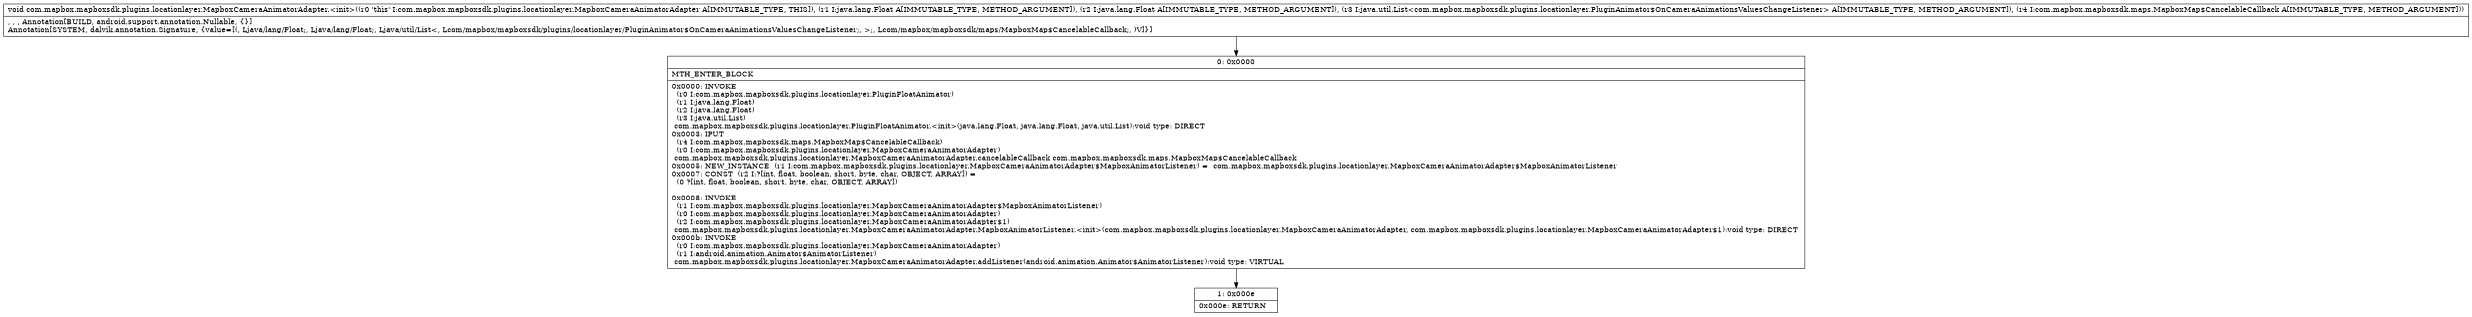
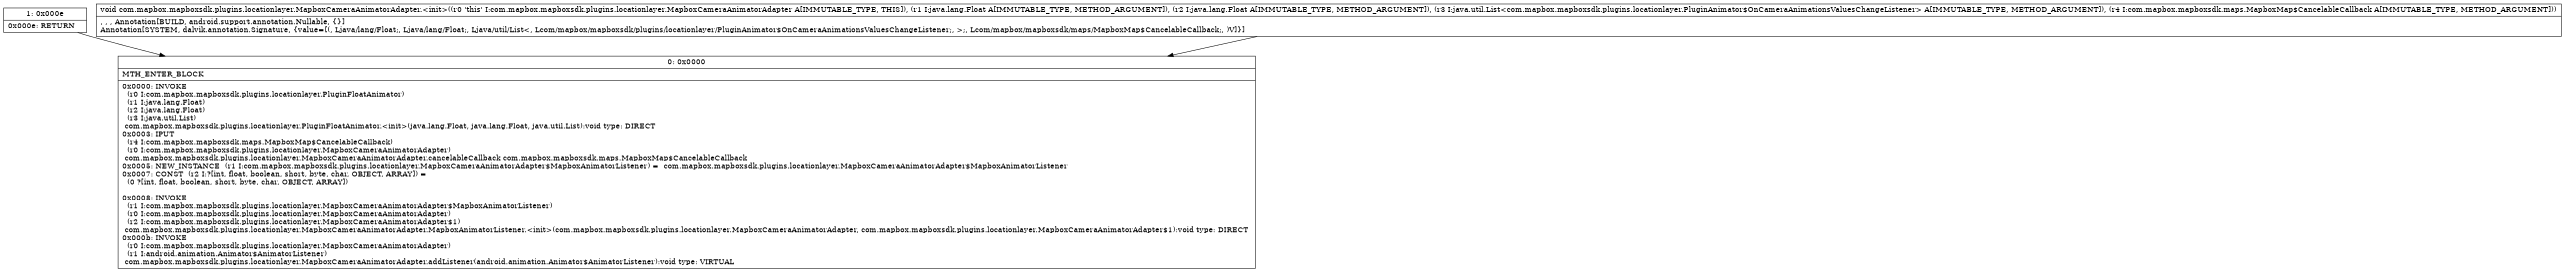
edge "0: 0x0000" -> "1: 0x000e": reversed
